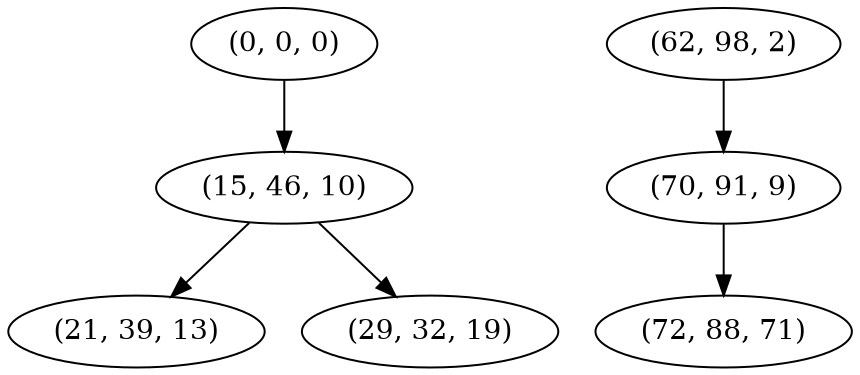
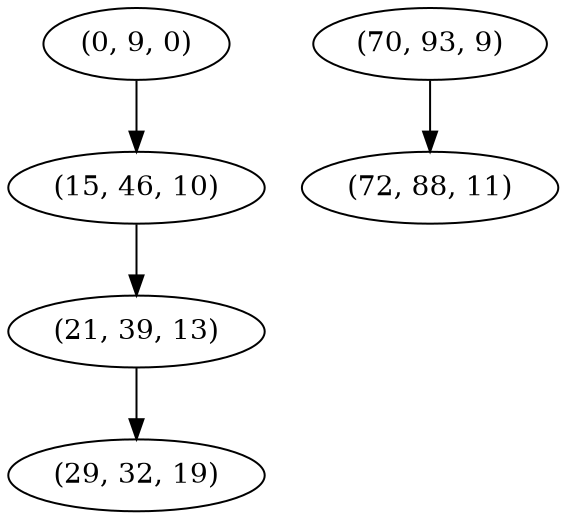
node "(0, 0, 0)": label "(0, 0, 0)" -> "(0, 9, 0)"
node "(62, 98, 2)": removed
node "(70, 91, 9)": label "(70, 91, 9)" -> "(70, 93, 9)"
edge "(15, 46, 10)" -> "(29, 32, 19)": now "(21, 39, 13)" -> "(29, 32, 19)"
node "(72, 88, 71)": label "(72, 88, 71)" -> "(72, 88, 11)"
